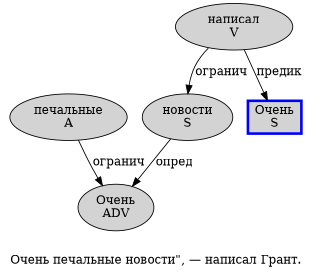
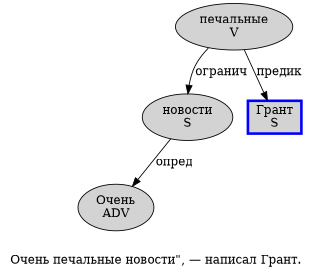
node "написал V": label "написал V" -> "печальные V"
node "печальные A": removed
node "Очень S": label "Очень S" -> "Грант S"
